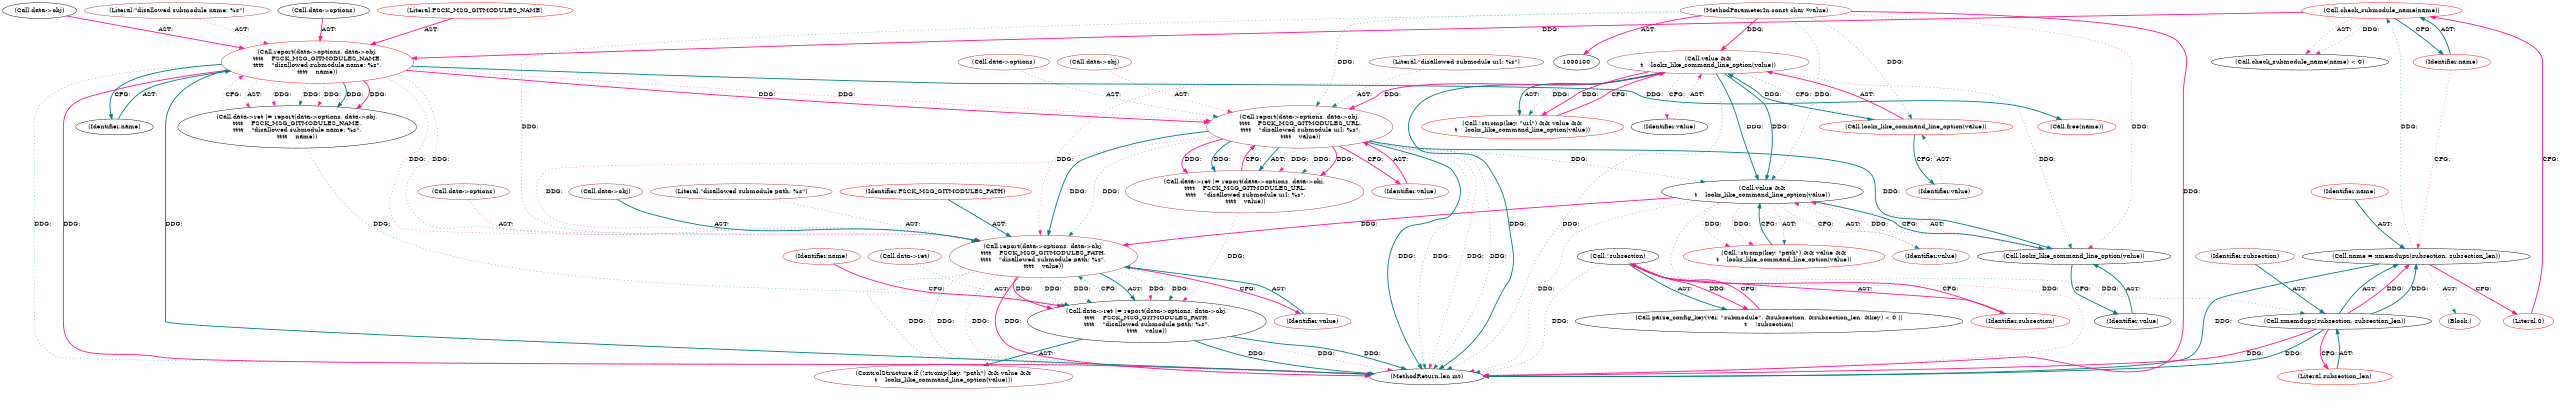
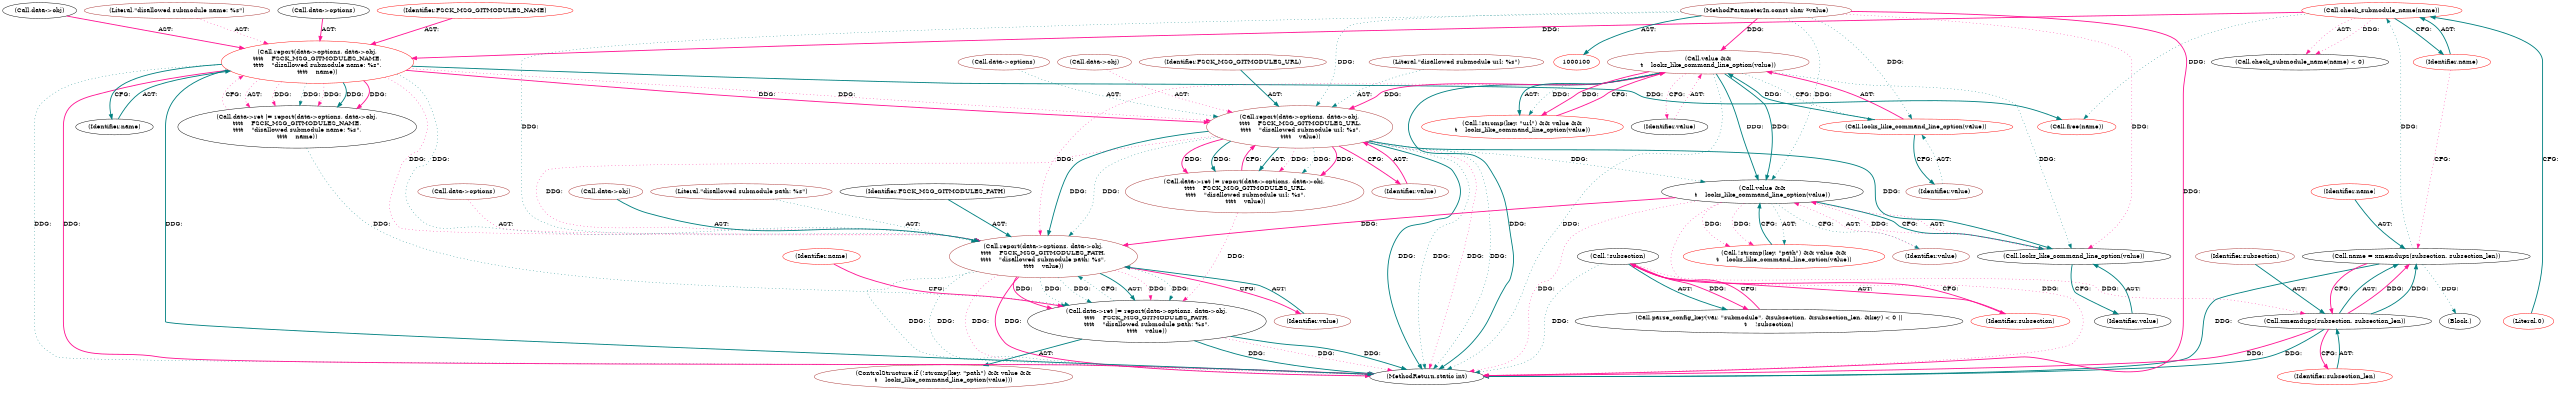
node "(Literal,FSCK_MSG_GITMODULES_NAME)": label "(Literal,FSCK_MSG_GITMODULES_NAME)" -> "(Identifier,FSCK_MSG_GITMODULES_NAME)"
edge "(MethodParameterIn,const char *value)" -> "1000100": color deeppink -> teal
edge "(Call,check_submodule_name(name))" -> "(Call,free(name))": added, label "DDG:"
node "(Identifier,FSCK_MSG_GITMODULES_URL)": added
node "1000100": color black -> red
edge "(Literal,0)" -> "(Call,check_submodule_name(name))": color deeppink -> teal
node "(Identifier,FSCK_MSG_GITMODULES_PATH)": color red -> black
node "(Call,data->ret)": removed
edge "(Call,!subsection)" -> "(Call,xmemdupz(subsection, subsection_len))": color teal -> deeppink
edge "(Call,name = xmemdupz(subsection, subsection_len))" -> "(Literal,0)": now "(Call,name = xmemdupz(subsection, subsection_len))" -> "(Call,xmemdupz(subsection, subsection_len))"
edge "(Call,name = xmemdupz(subsection, subsection_len))" -> "(Block,)": label "AST: " -> "DDG: "
node "(Block,)": color brown -> black
node "(MethodReturn,len int)": label "(MethodReturn,len int)" -> "(MethodReturn,static int)"
node "(Literal,subsection_len)": label "(Literal,subsection_len)" -> "(Identifier,subsection_len)"
